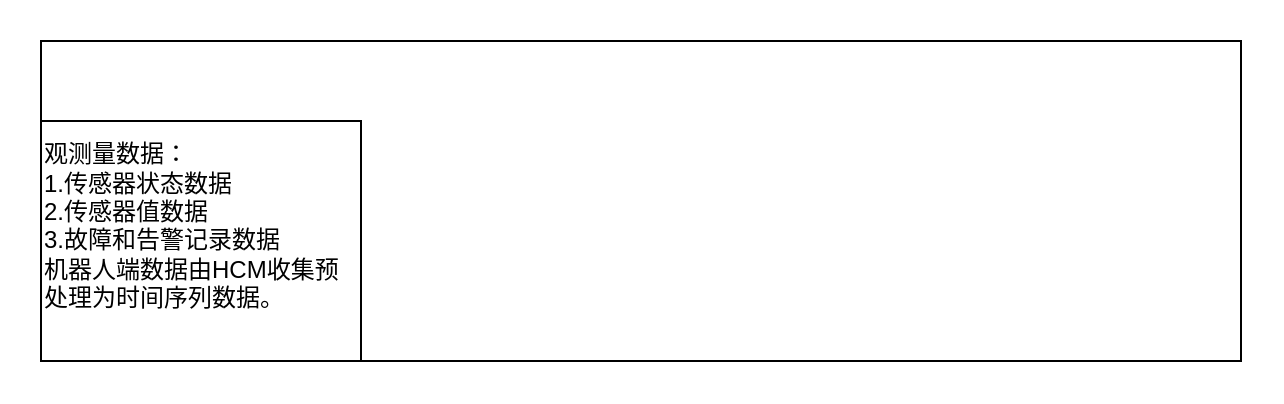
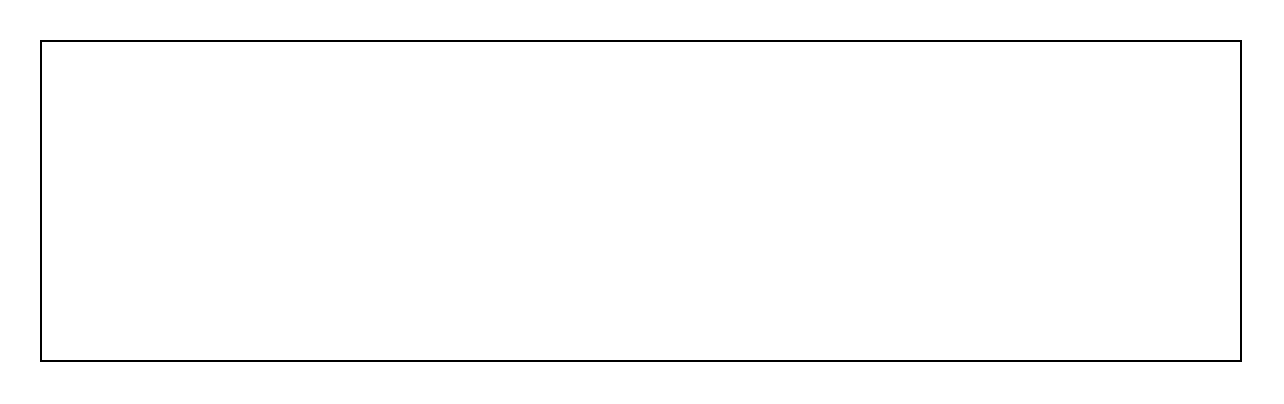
node "观测量数据： 1.传感器状态数据 2.传感器值数据 3.故障和告警记录数据 机器人端数据由HCM收集预处理为时间序列数据。": removed
